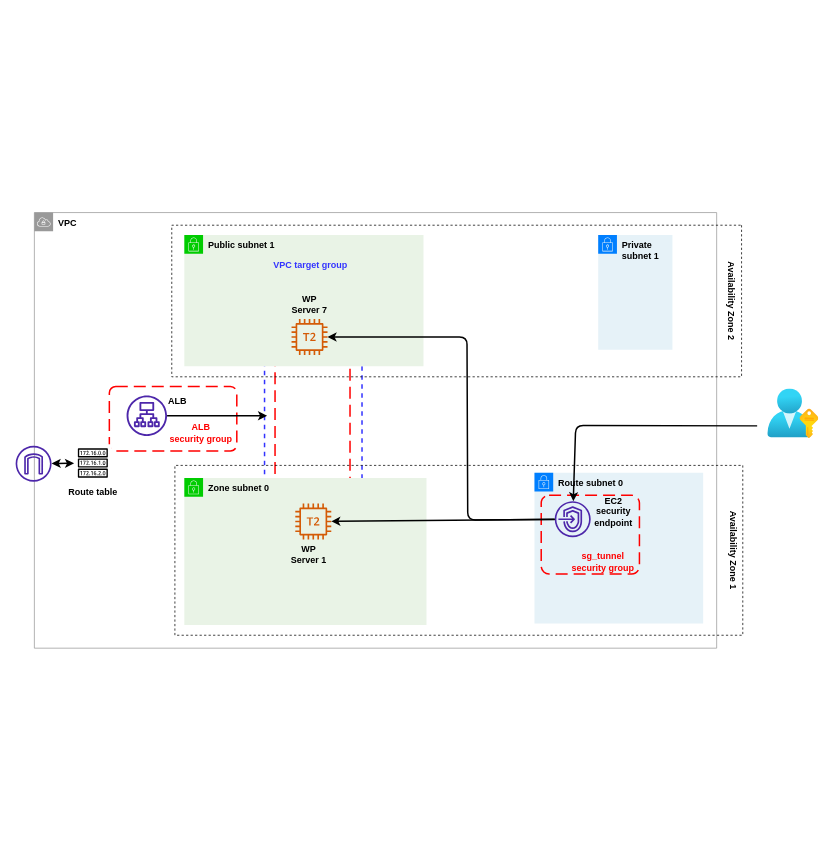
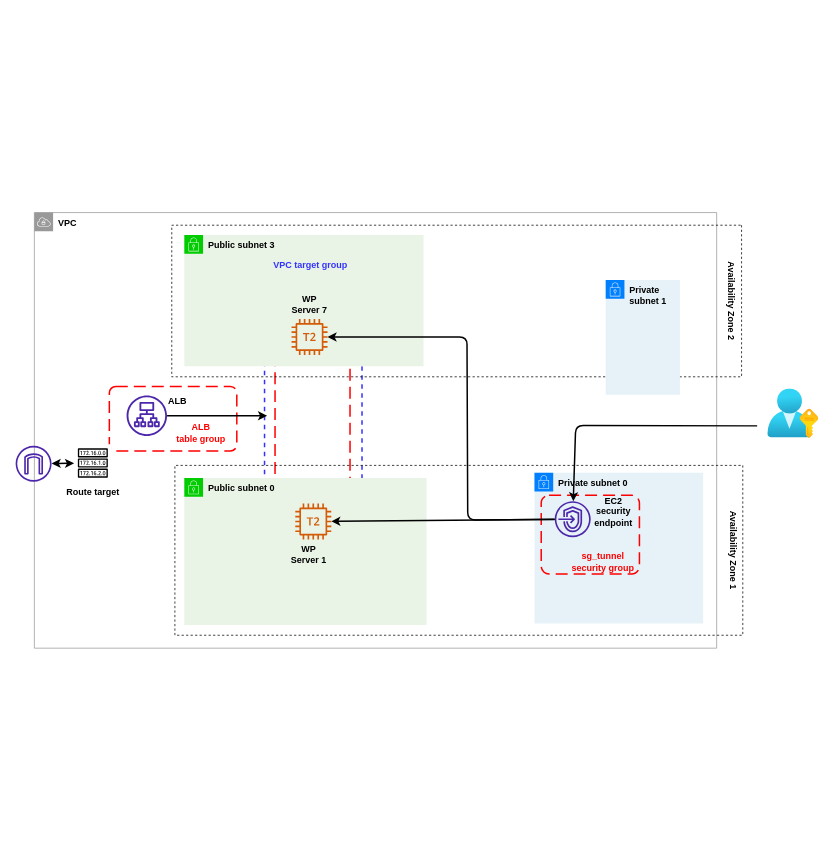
node "Public subnet 1": label "Public subnet 1" -> "Public subnet 3"
node "Private subnet 1": moved (635, 293) -> (643, 338)
node "ALB security group": label "ALB security group" -> "ALB table group"
node "Route subnet 0": label "Route subnet 0" -> "Private subnet 0"
node "Zone subnet 0": label "Zone subnet 0" -> "Public subnet 0"
node "Route table": label "Route table" -> "Route target"
